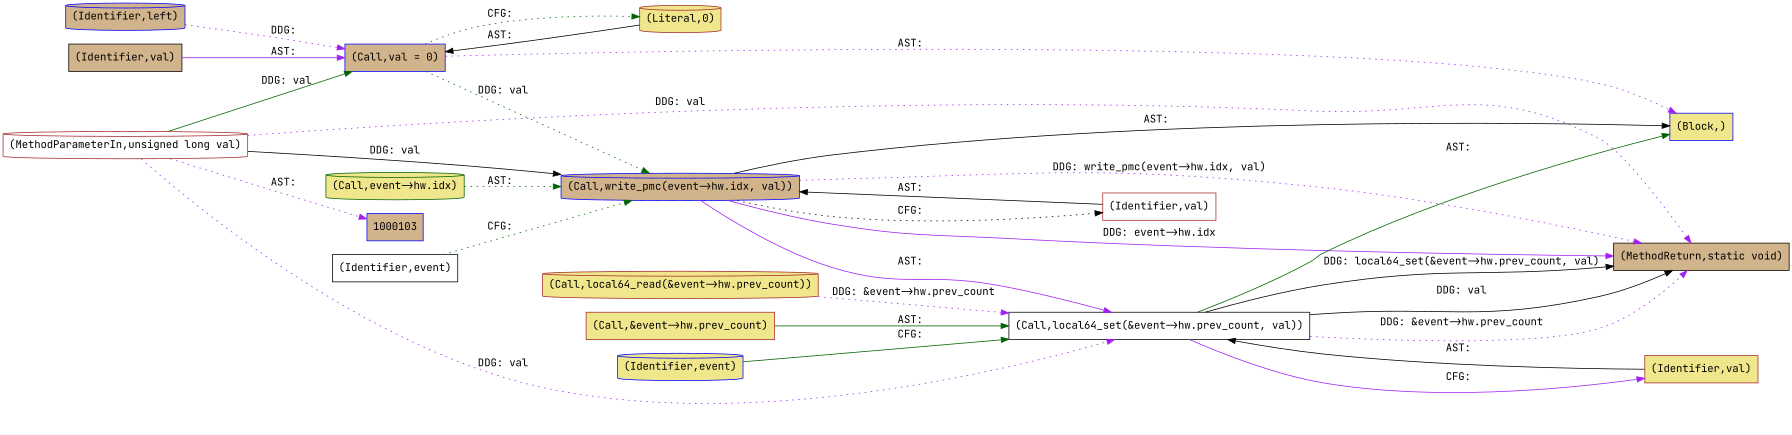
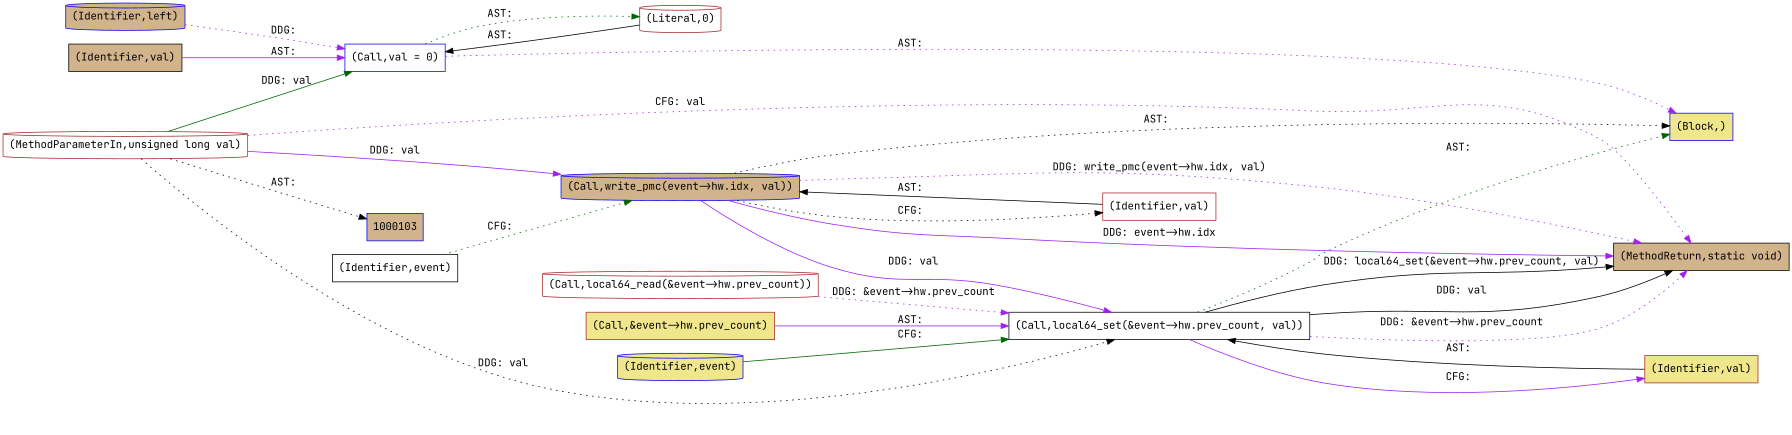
edge "(Call,val = 0)" -> "(Literal,0)": label "CFG: " -> "AST: "
node "(Literal,0)": fillcolor khaki -> white
node "(Call,val = 0)": fillcolor tan -> white
edge "(MethodParameterIn,unsigned long val)" -> "(MethodReturn,static void)": label "DDG: val" -> "CFG: val"
edge "(Call,val = 0)" -> "(Call,write_pmc(event->hw.idx, val))": removed, label "DDG: val"
edge "(Call,write_pmc(event->hw.idx, val))" -> "(Block,)": style solid -> dotted
edge "(MethodParameterIn,unsigned long val)" -> "(Call,write_pmc(event->hw.idx, val))": color black -> purple
node "(Call,event->hw.idx)": removed
edge "(MethodParameterIn,unsigned long val)" -> "1000103": color purple -> black
edge "(Call,local64_set(&event->hw.prev_count, val))" -> "(Block,)": style solid -> dotted
edge "(Call,write_pmc(event->hw.idx, val))" -> "(Call,local64_set(&event->hw.prev_count, val))": label "AST: " -> "DDG: val"
node "(Call,local64_read(&event->hw.prev_count))": fillcolor khaki -> white
edge "(Call,&event->hw.prev_count)" -> "(Call,local64_set(&event->hw.prev_count, val))": color darkgreen -> purple
edge "(MethodParameterIn,unsigned long val)" -> "(Call,local64_set(&event->hw.prev_count, val))": color purple -> black
